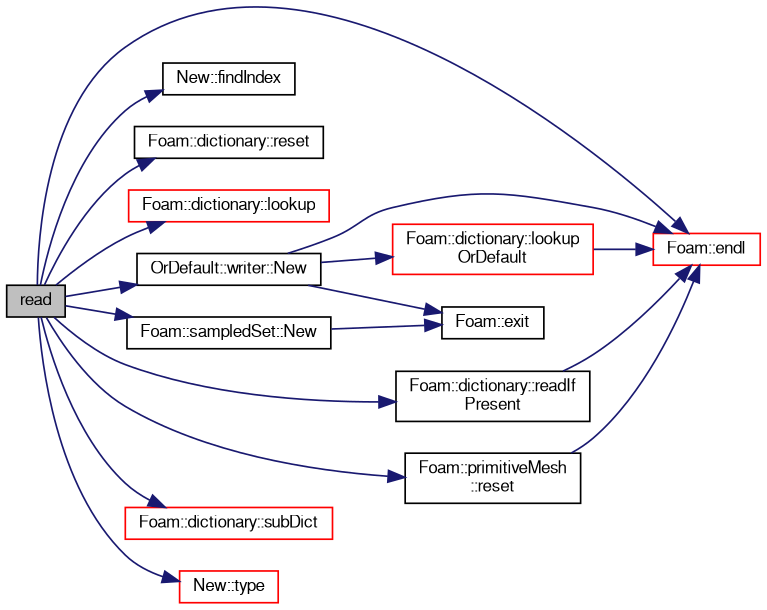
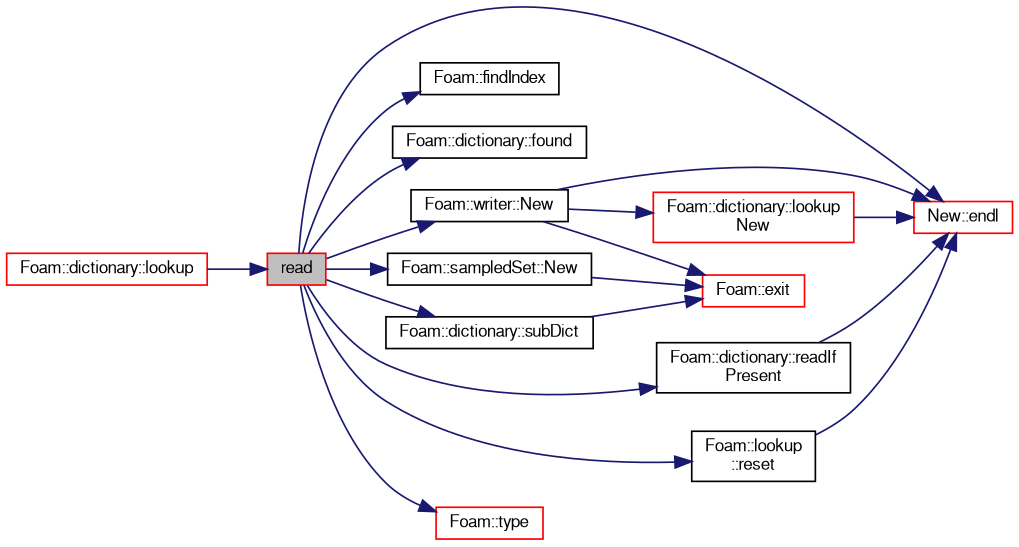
node "New::findIndex": label "New::findIndex" -> "Foam::findIndex"
node "Foam::dictionary::reset": label "Foam::dictionary::reset" -> "Foam::dictionary::found"
node "Foam::dictionary::lookup OrDefault": label "Foam::dictionary::lookup OrDefault" -> "Foam::dictionary::lookup New"
node "Foam::endl": label "Foam::endl" -> "New::endl"
edge "read" -> "Foam::dictionary::lookup": reversed
node "OrDefault::writer::New": label "OrDefault::writer::New" -> "Foam::writer::New"
node "read": color black -> red
edge "Foam::dictionary::subDict" -> "Foam::exit": added
node "Foam::exit": color black -> red
node "Foam::primitiveMesh ::reset": label "Foam::primitiveMesh ::reset" -> "Foam::lookup ::reset"
node "Foam::dictionary::subDict": color red -> black
node "New::type": label "New::type" -> "Foam::type"
